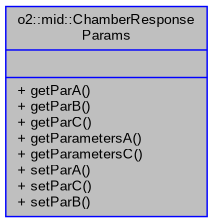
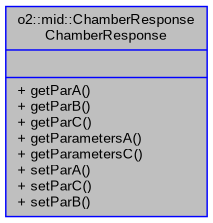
node "o2::mid::ChamberResponse": text "Params" -> "ChamberResponse"
